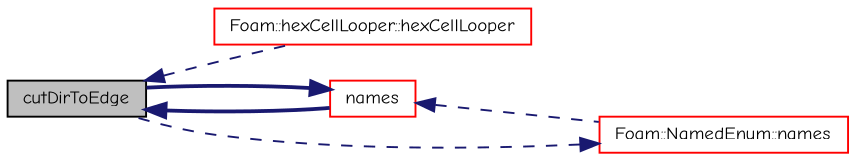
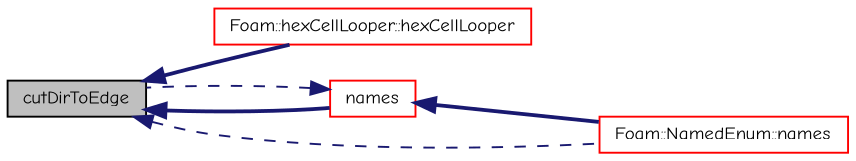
edge "Foam::hexCellLooper::hexCellLooper" -> "cutDirToEdge": style dashed -> bold
edge "cutDirToEdge" -> "names": style bold -> dashed
edge "Foam::NamedEnum::names" -> "names": style dashed -> bold
edge "cutDirToEdge" -> "Foam::NamedEnum::names": reversed
